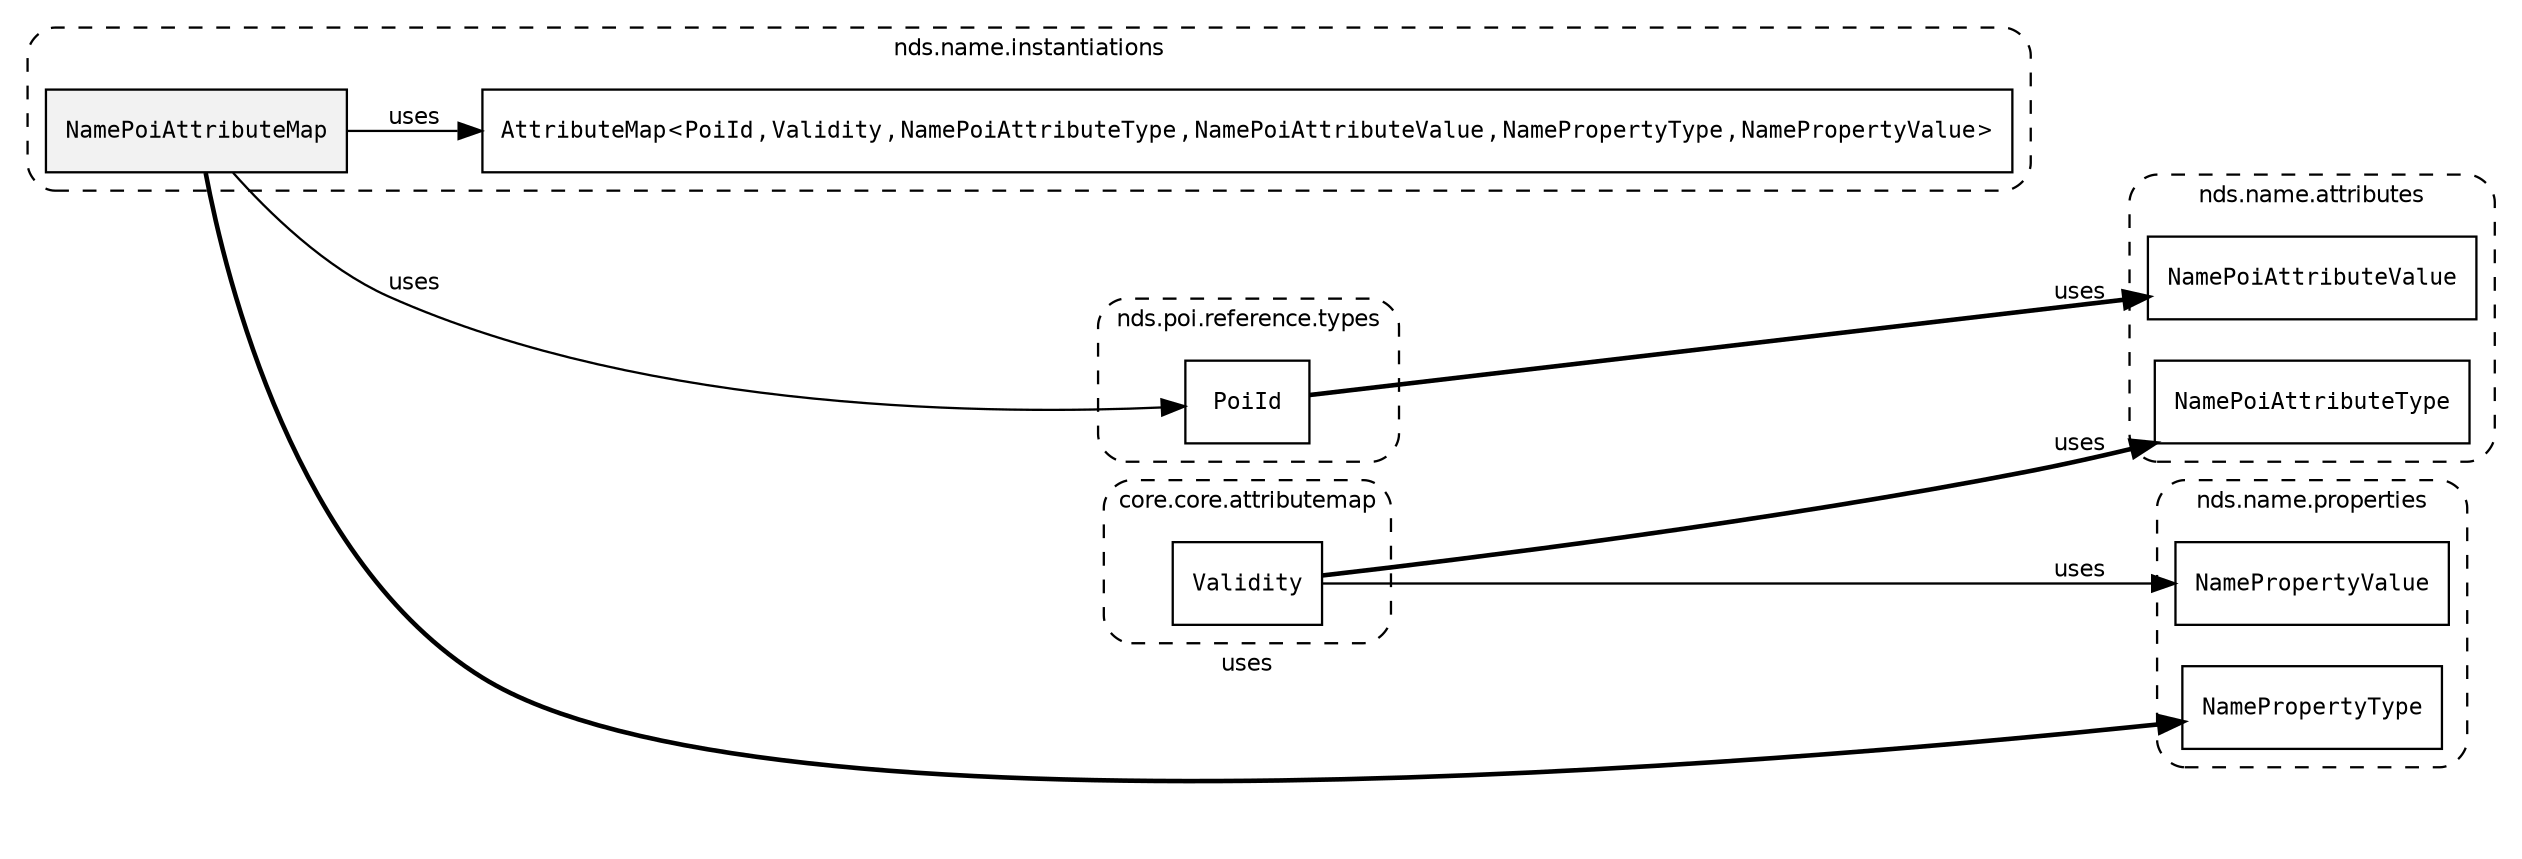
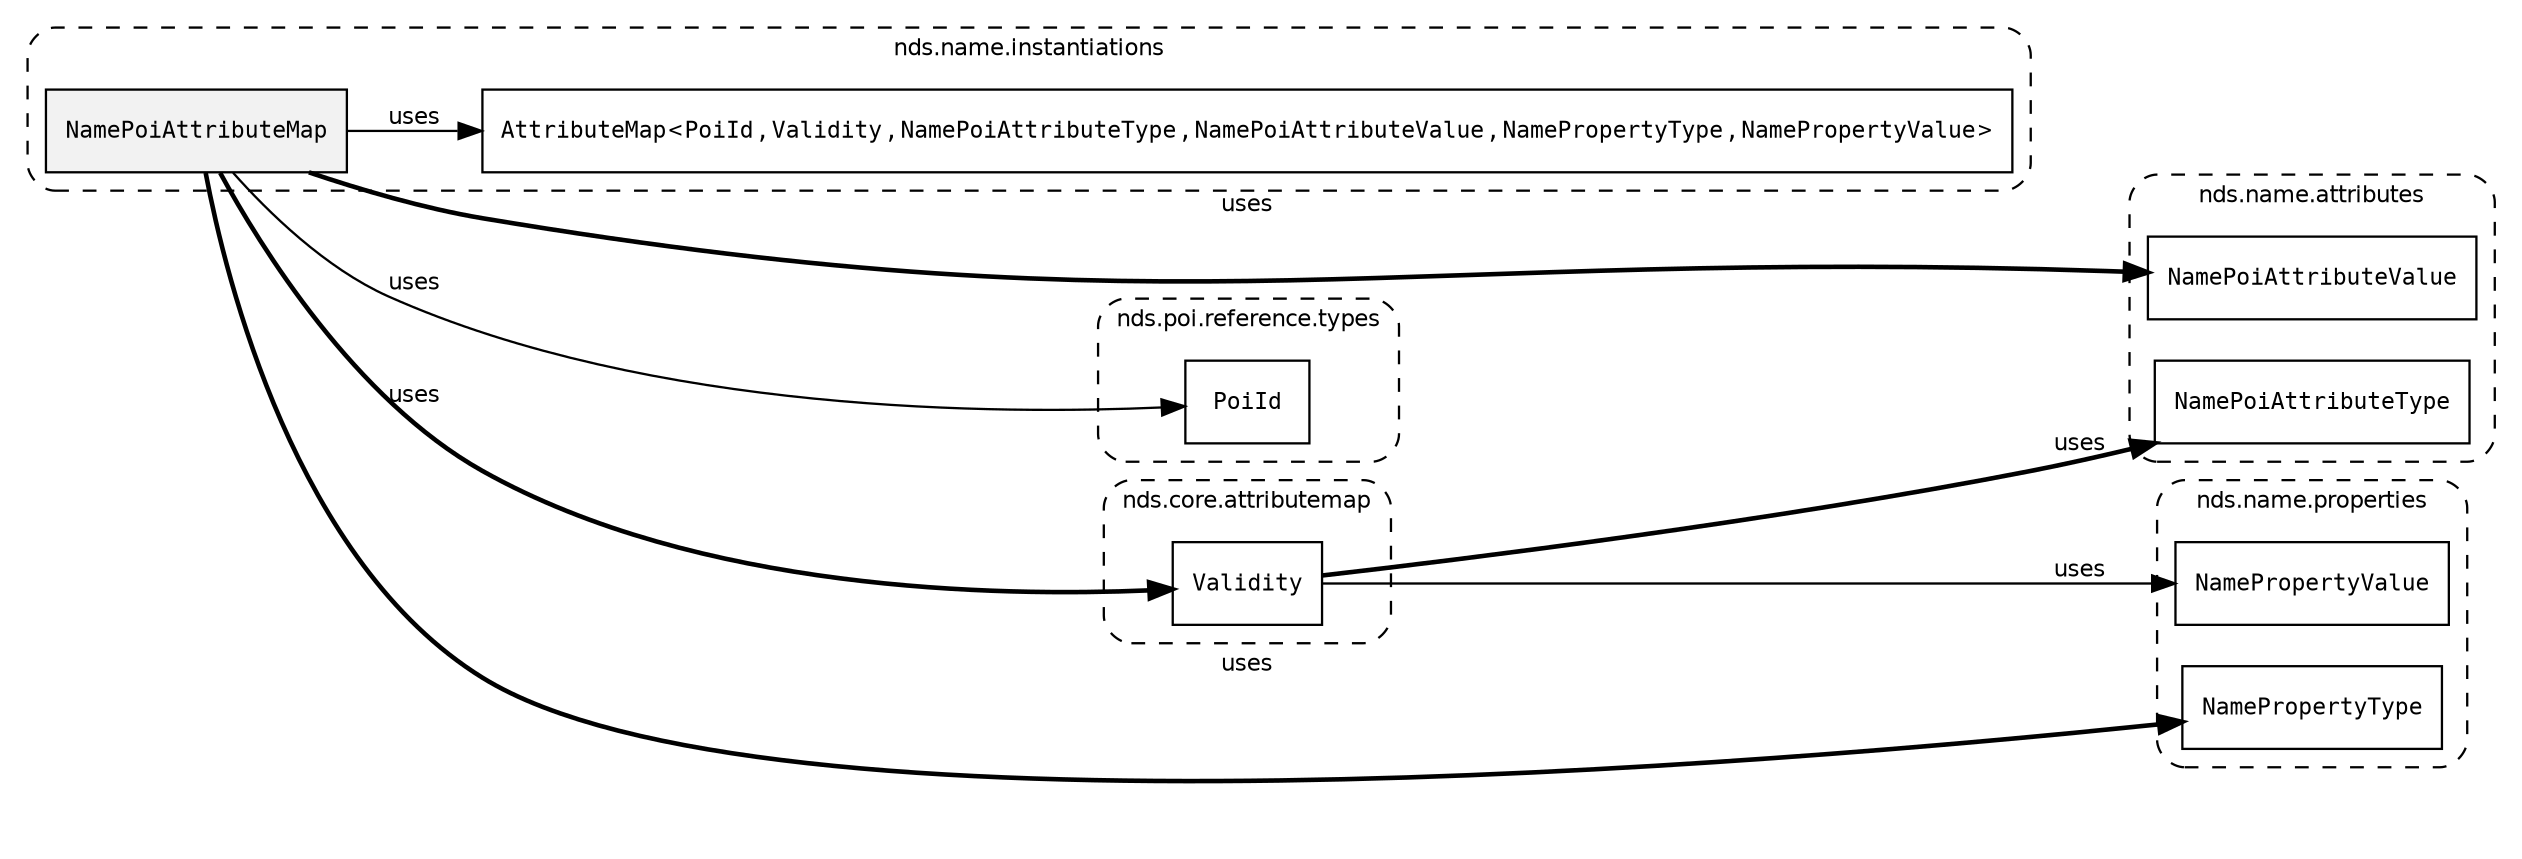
edge "PoiId" -> "NamePoiAttributeValue": now "NamePoiAttributeMap" -> "NamePoiAttributeValue"
cluster "core.core.attributemap": label "core.core.attributemap" -> "nds.core.attributemap"
edge "NamePoiAttributeMap" -> "Validity": added, label "uses"
